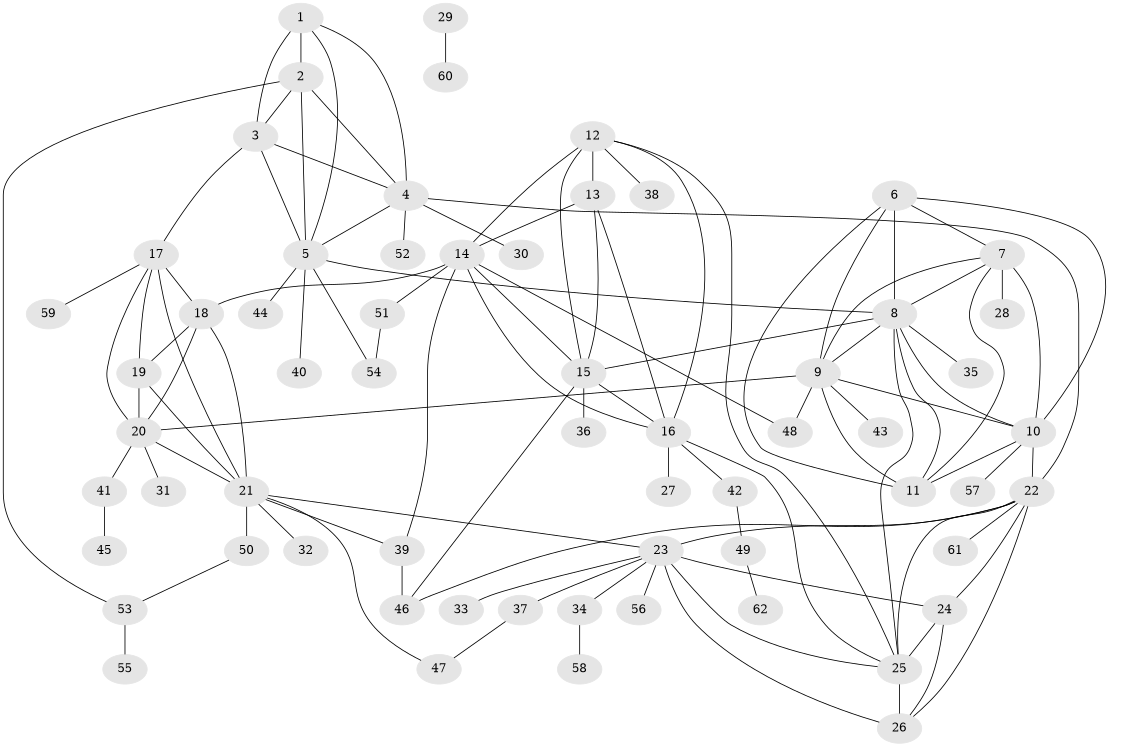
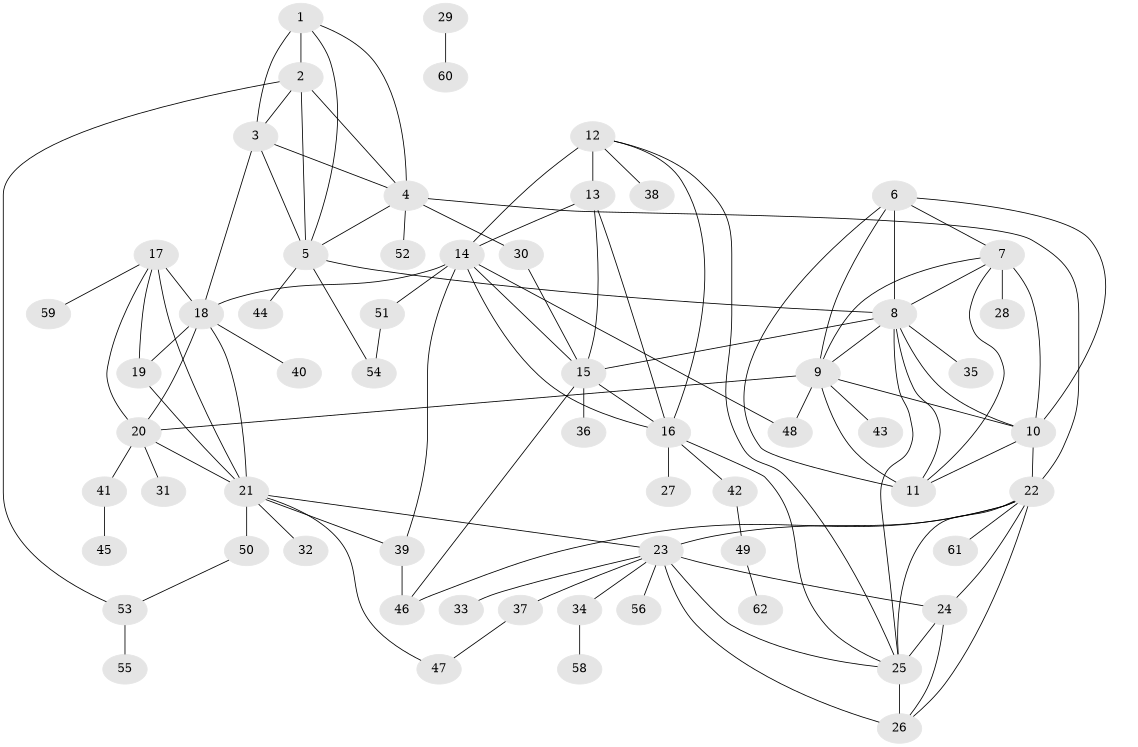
edge "3" -- "17": now "3" -- "18"
edge "12" -- "15": now "30" -- "15"
edge "5" -- "40": now "18" -- "40"
edge "19" -- "20": removed
node "57": removed
